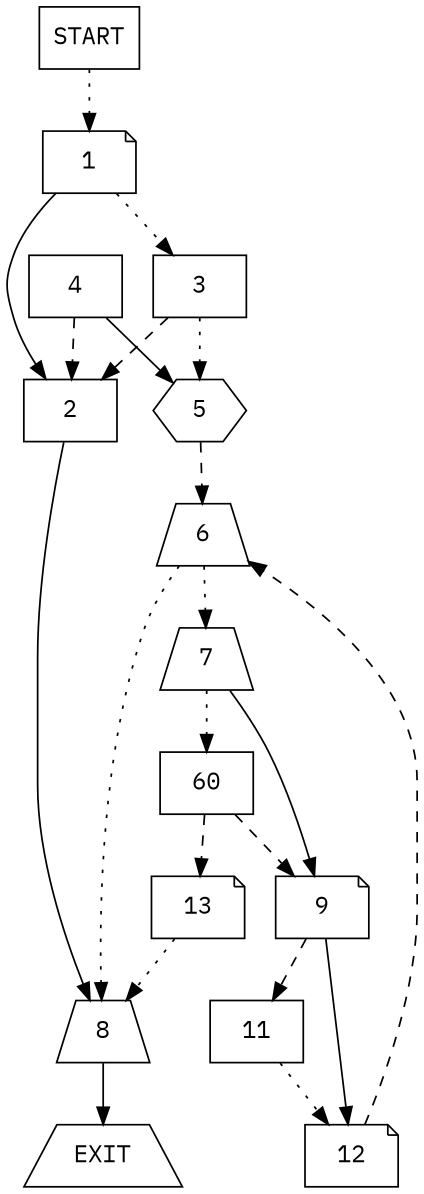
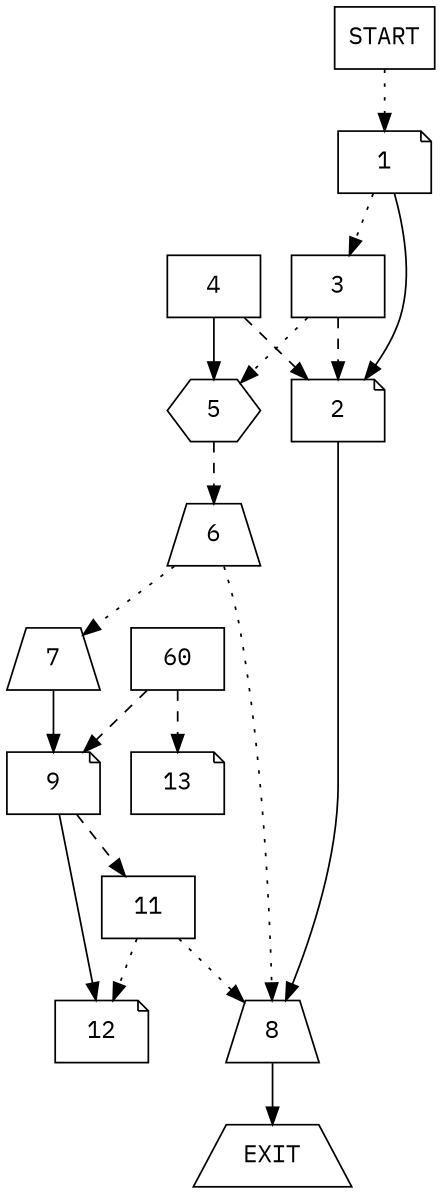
node "2": shape box -> note
edge "7" -> "60": removed
edge "12" -> "6": removed
edge "13" -> "8": now "11" -> "8"
